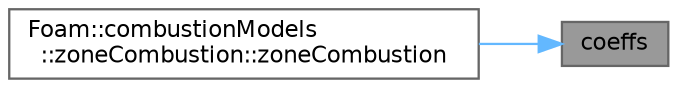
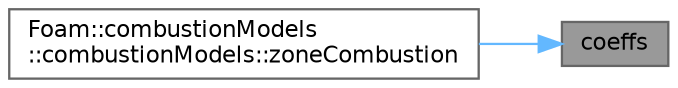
node "Foam::combustionModels ::zoneCombustion::zoneCombustion": label "Foam::combustionModels ::zoneCombustion::zoneCombustion" -> "Foam::combustionModels ::combustionModels::zoneCombustion"
